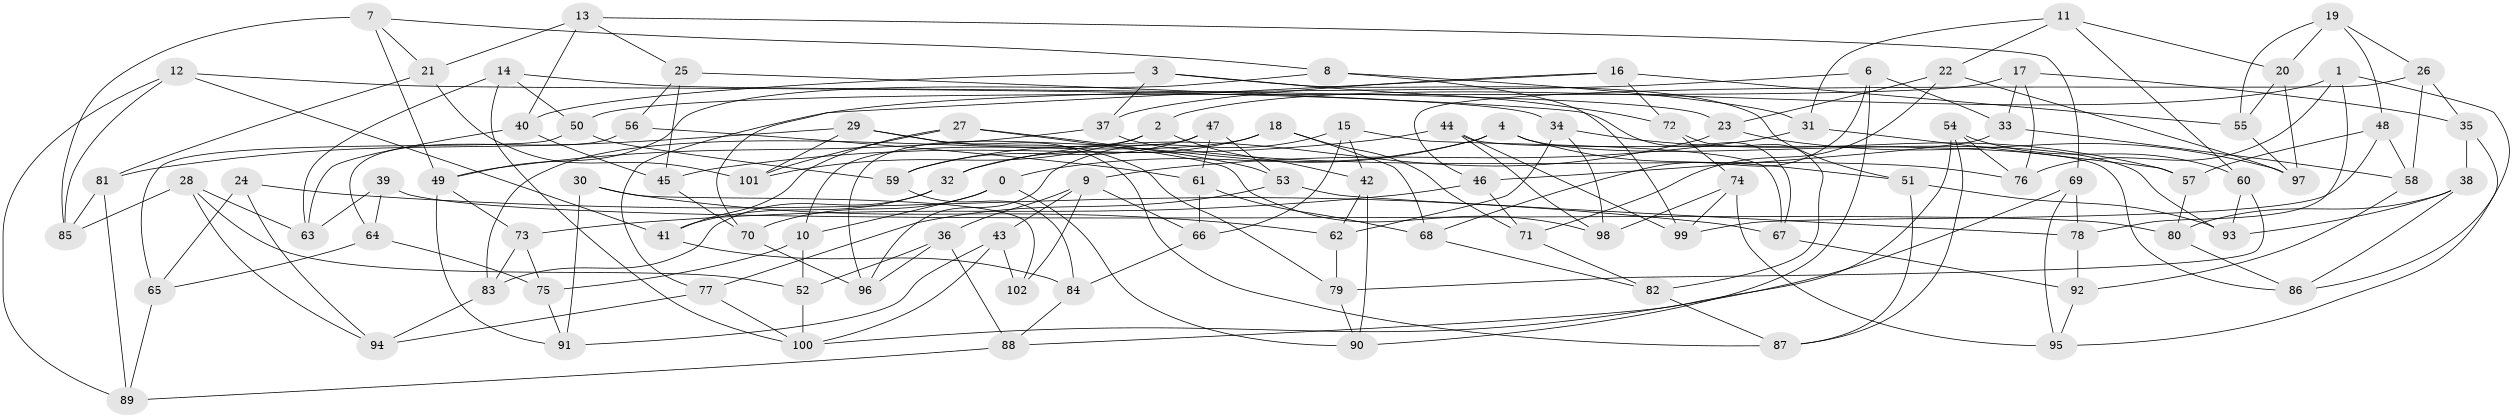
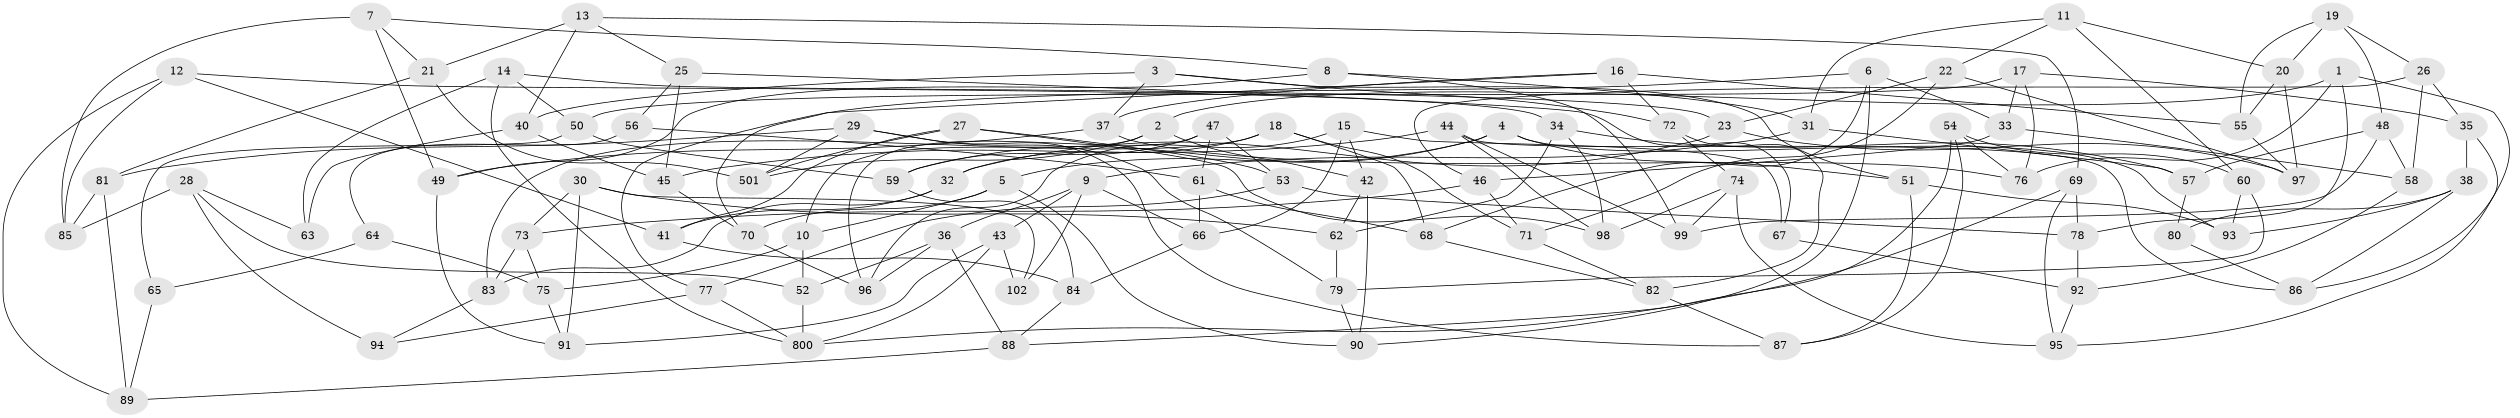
node "24": removed
node "39": removed
node "101": label "101" -> "501"
node "0": label "0" -> "5"
edge "49" -- "73": now "30" -- "73"
node "100": label "100" -> "800"
